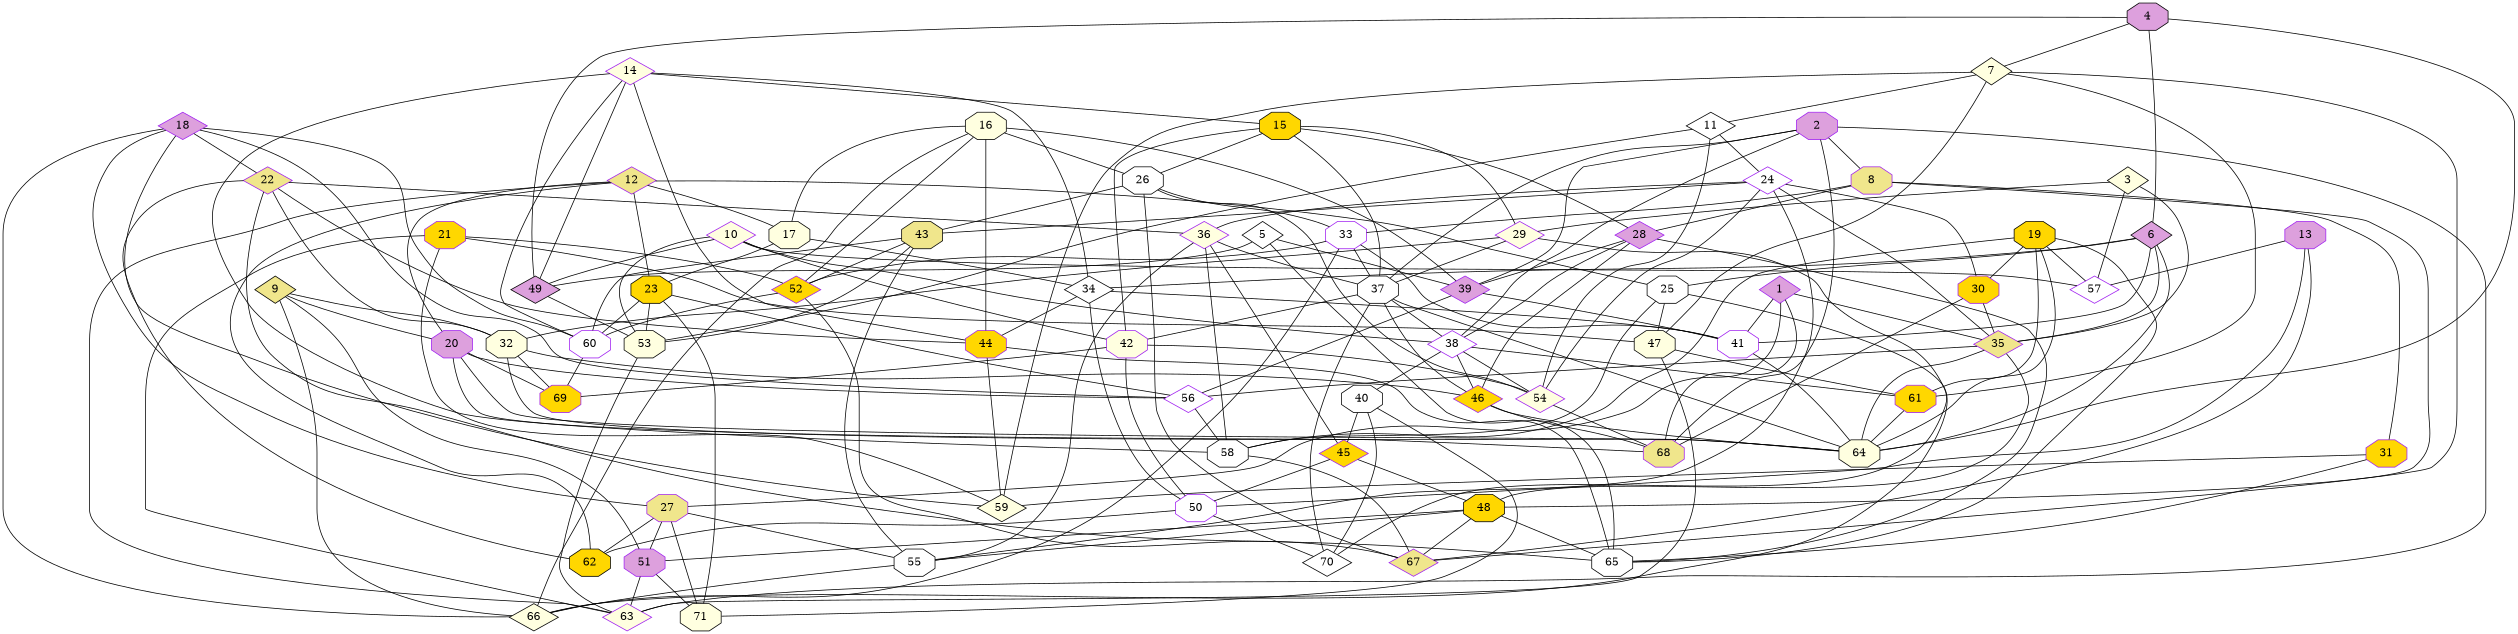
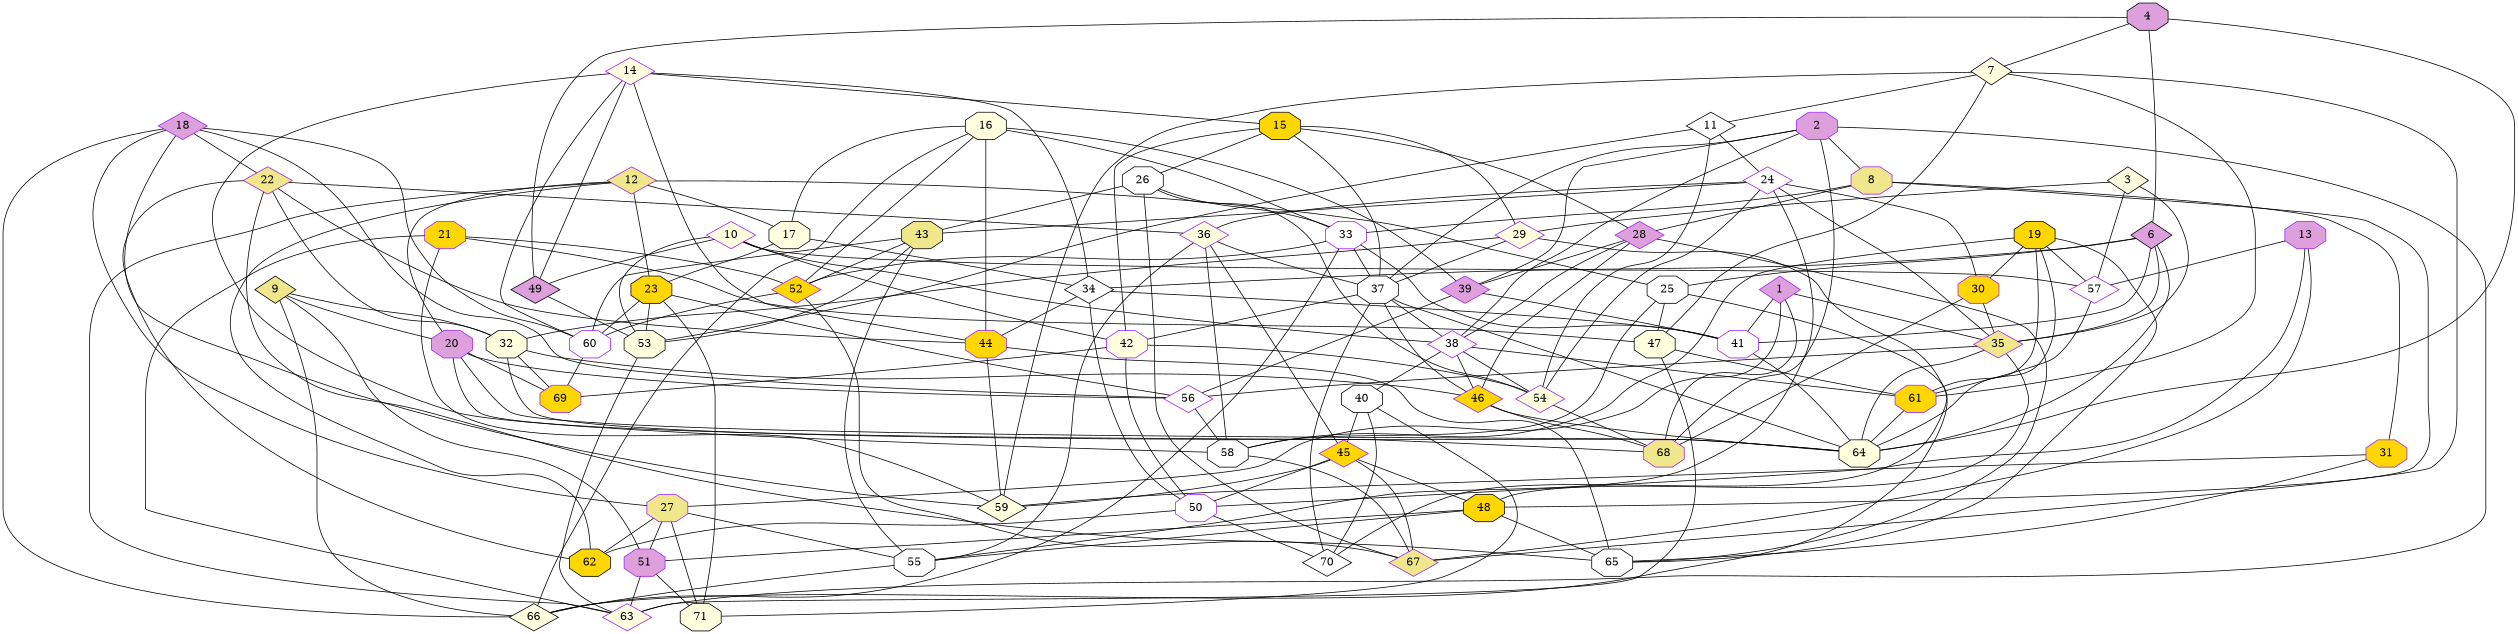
edge "16" -- "26": now "16" -- "33"
node "5": removed
edge "57" -- "61": added
edge "45" -- "59": added
edge "48" -- "67": now "45" -- "67"
